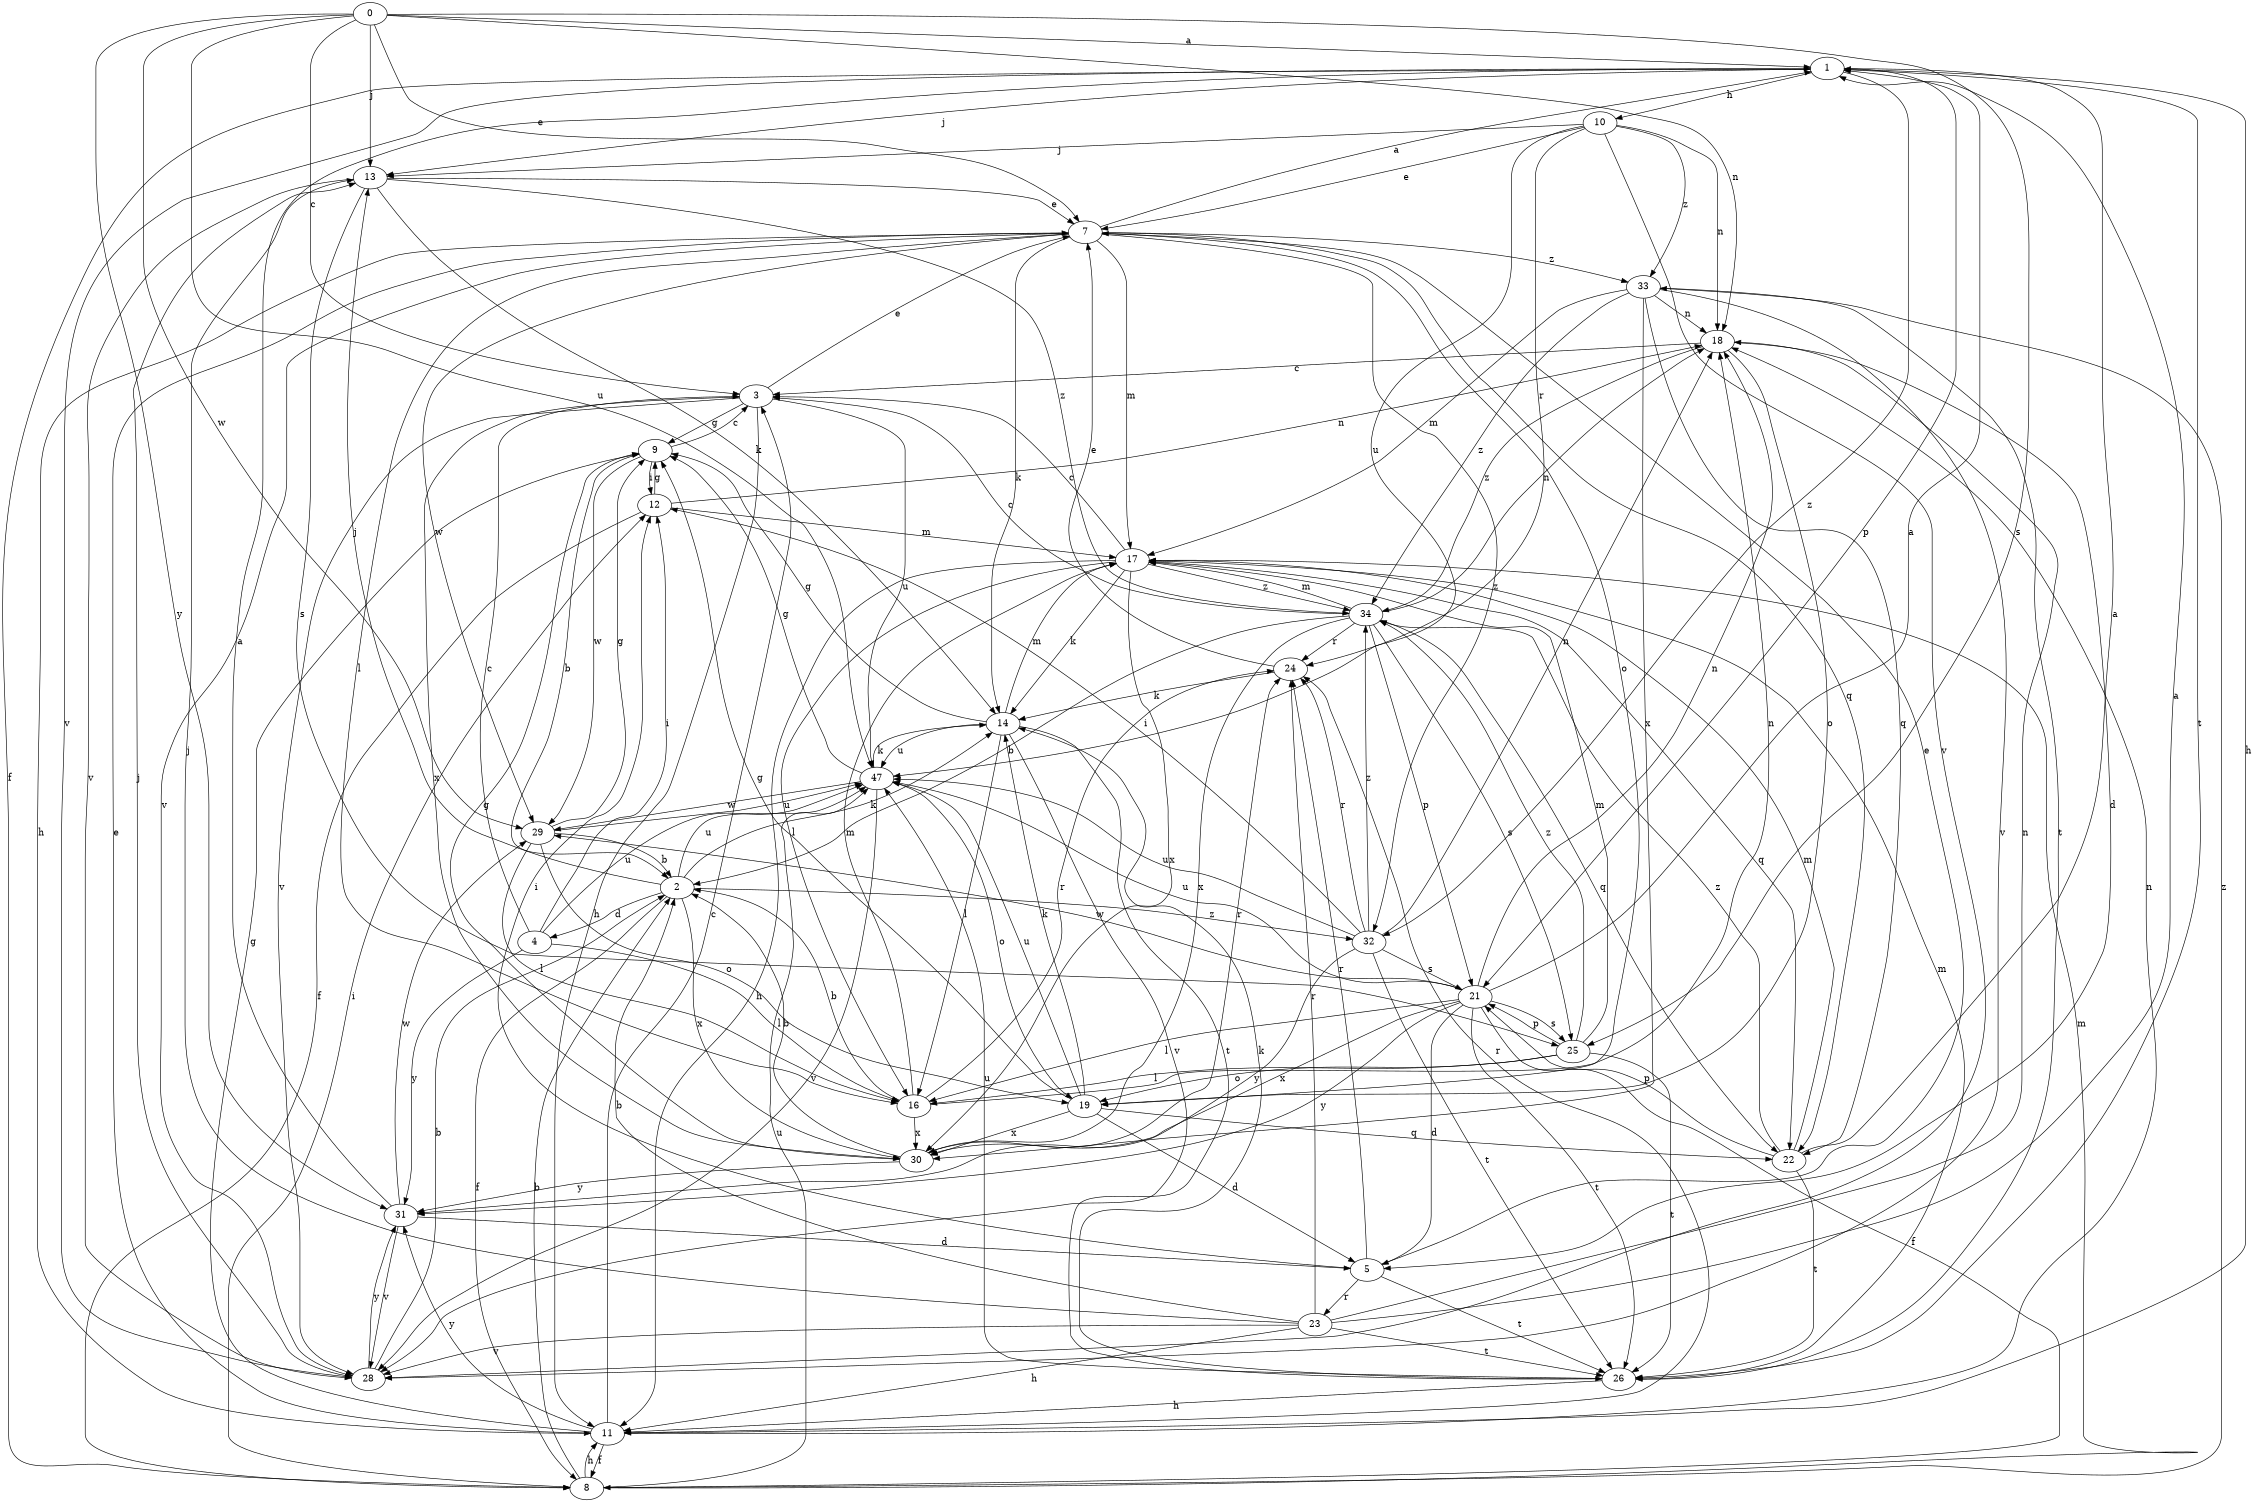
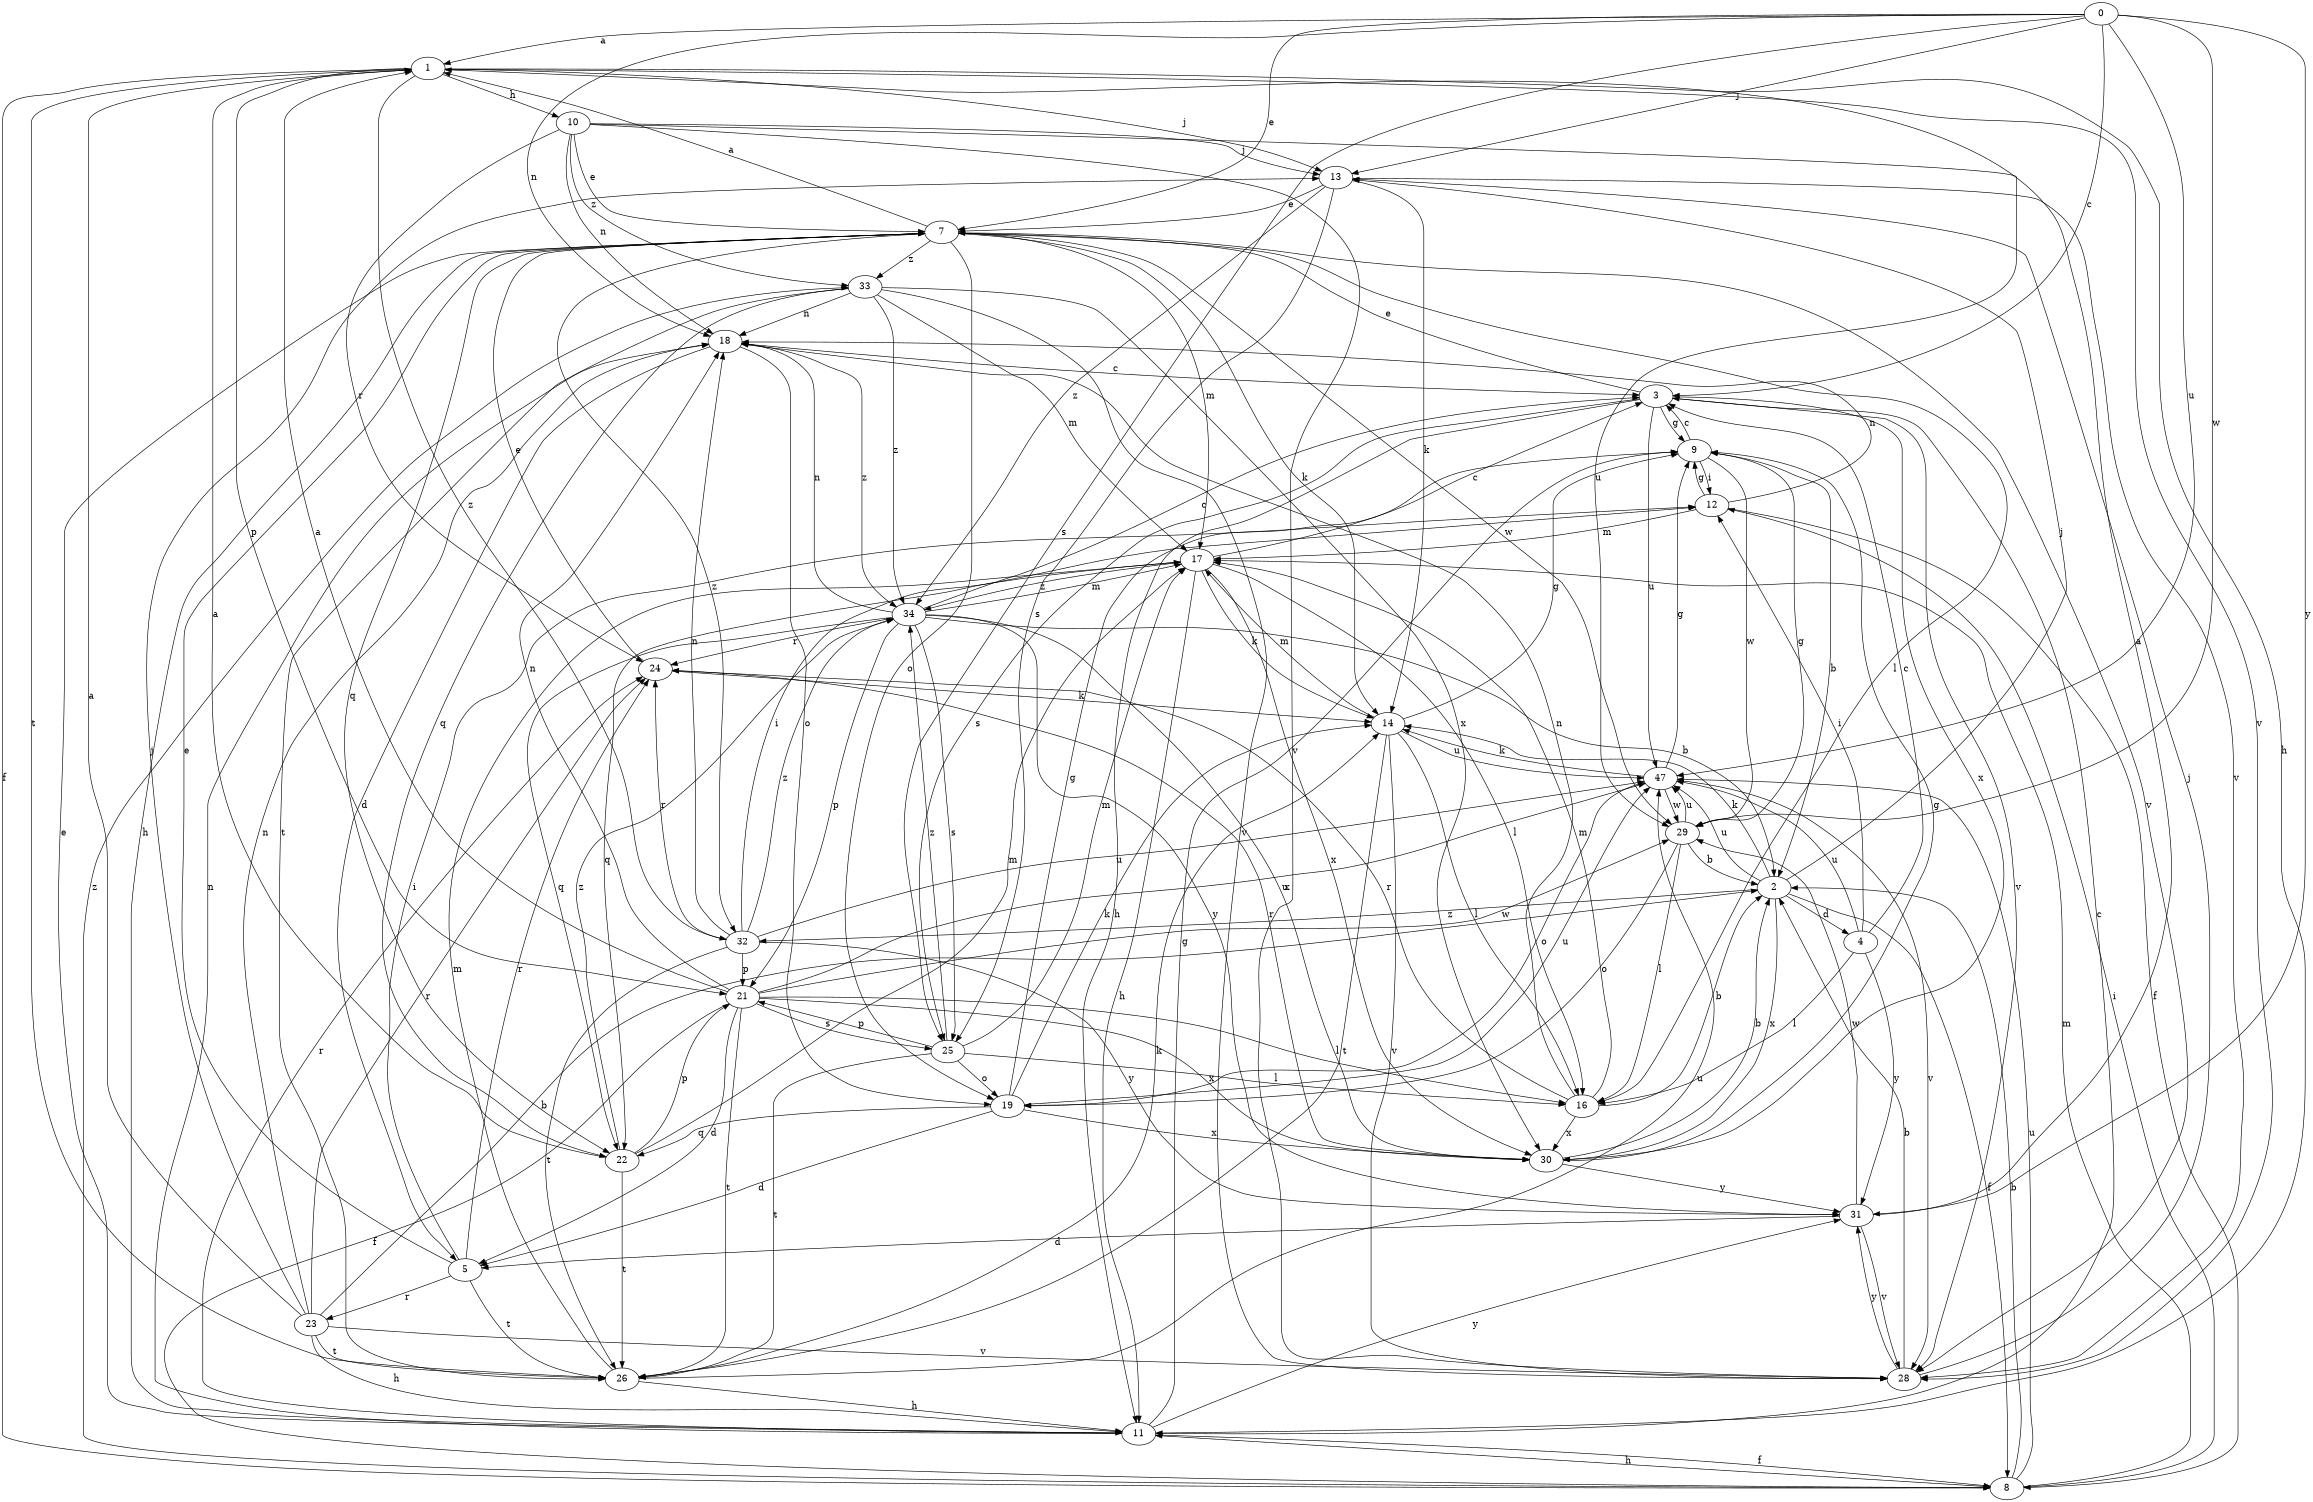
edge "3" -> "25": added, label "s"
edge "10" -> "47": now "10" -> "29"
edge "32" -> "21": label "s" -> "p"
edge "21" -> "31": now "34" -> "31"
